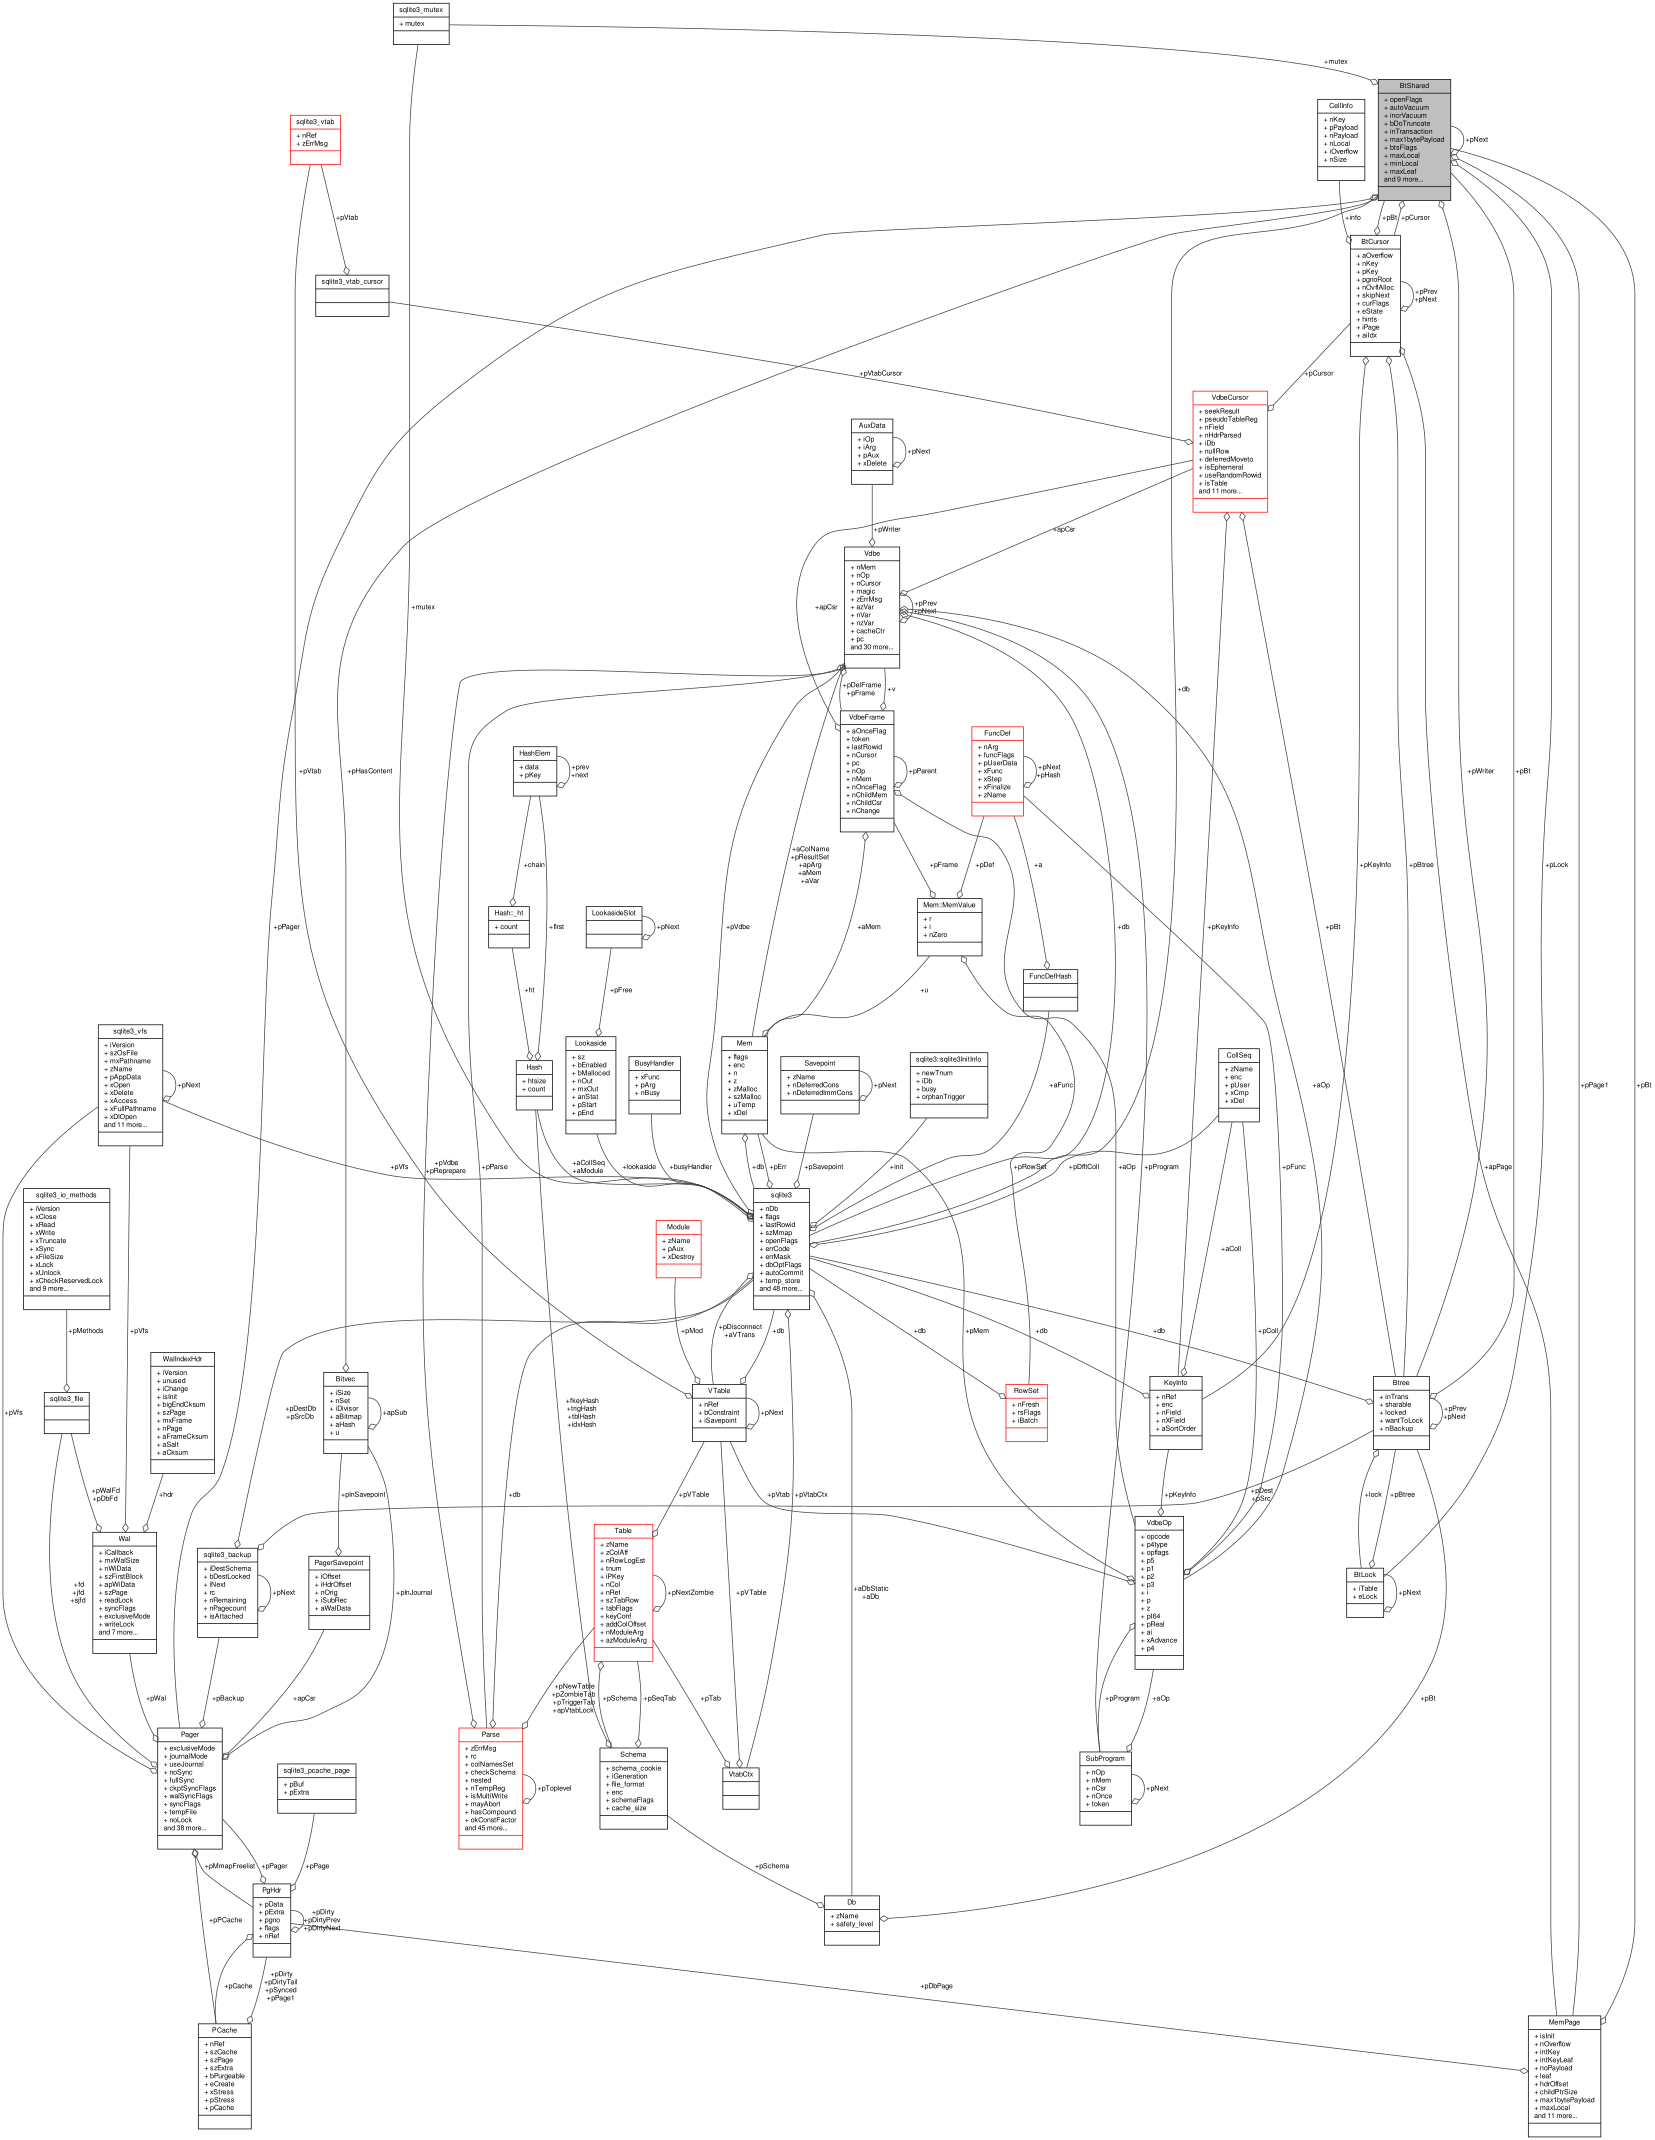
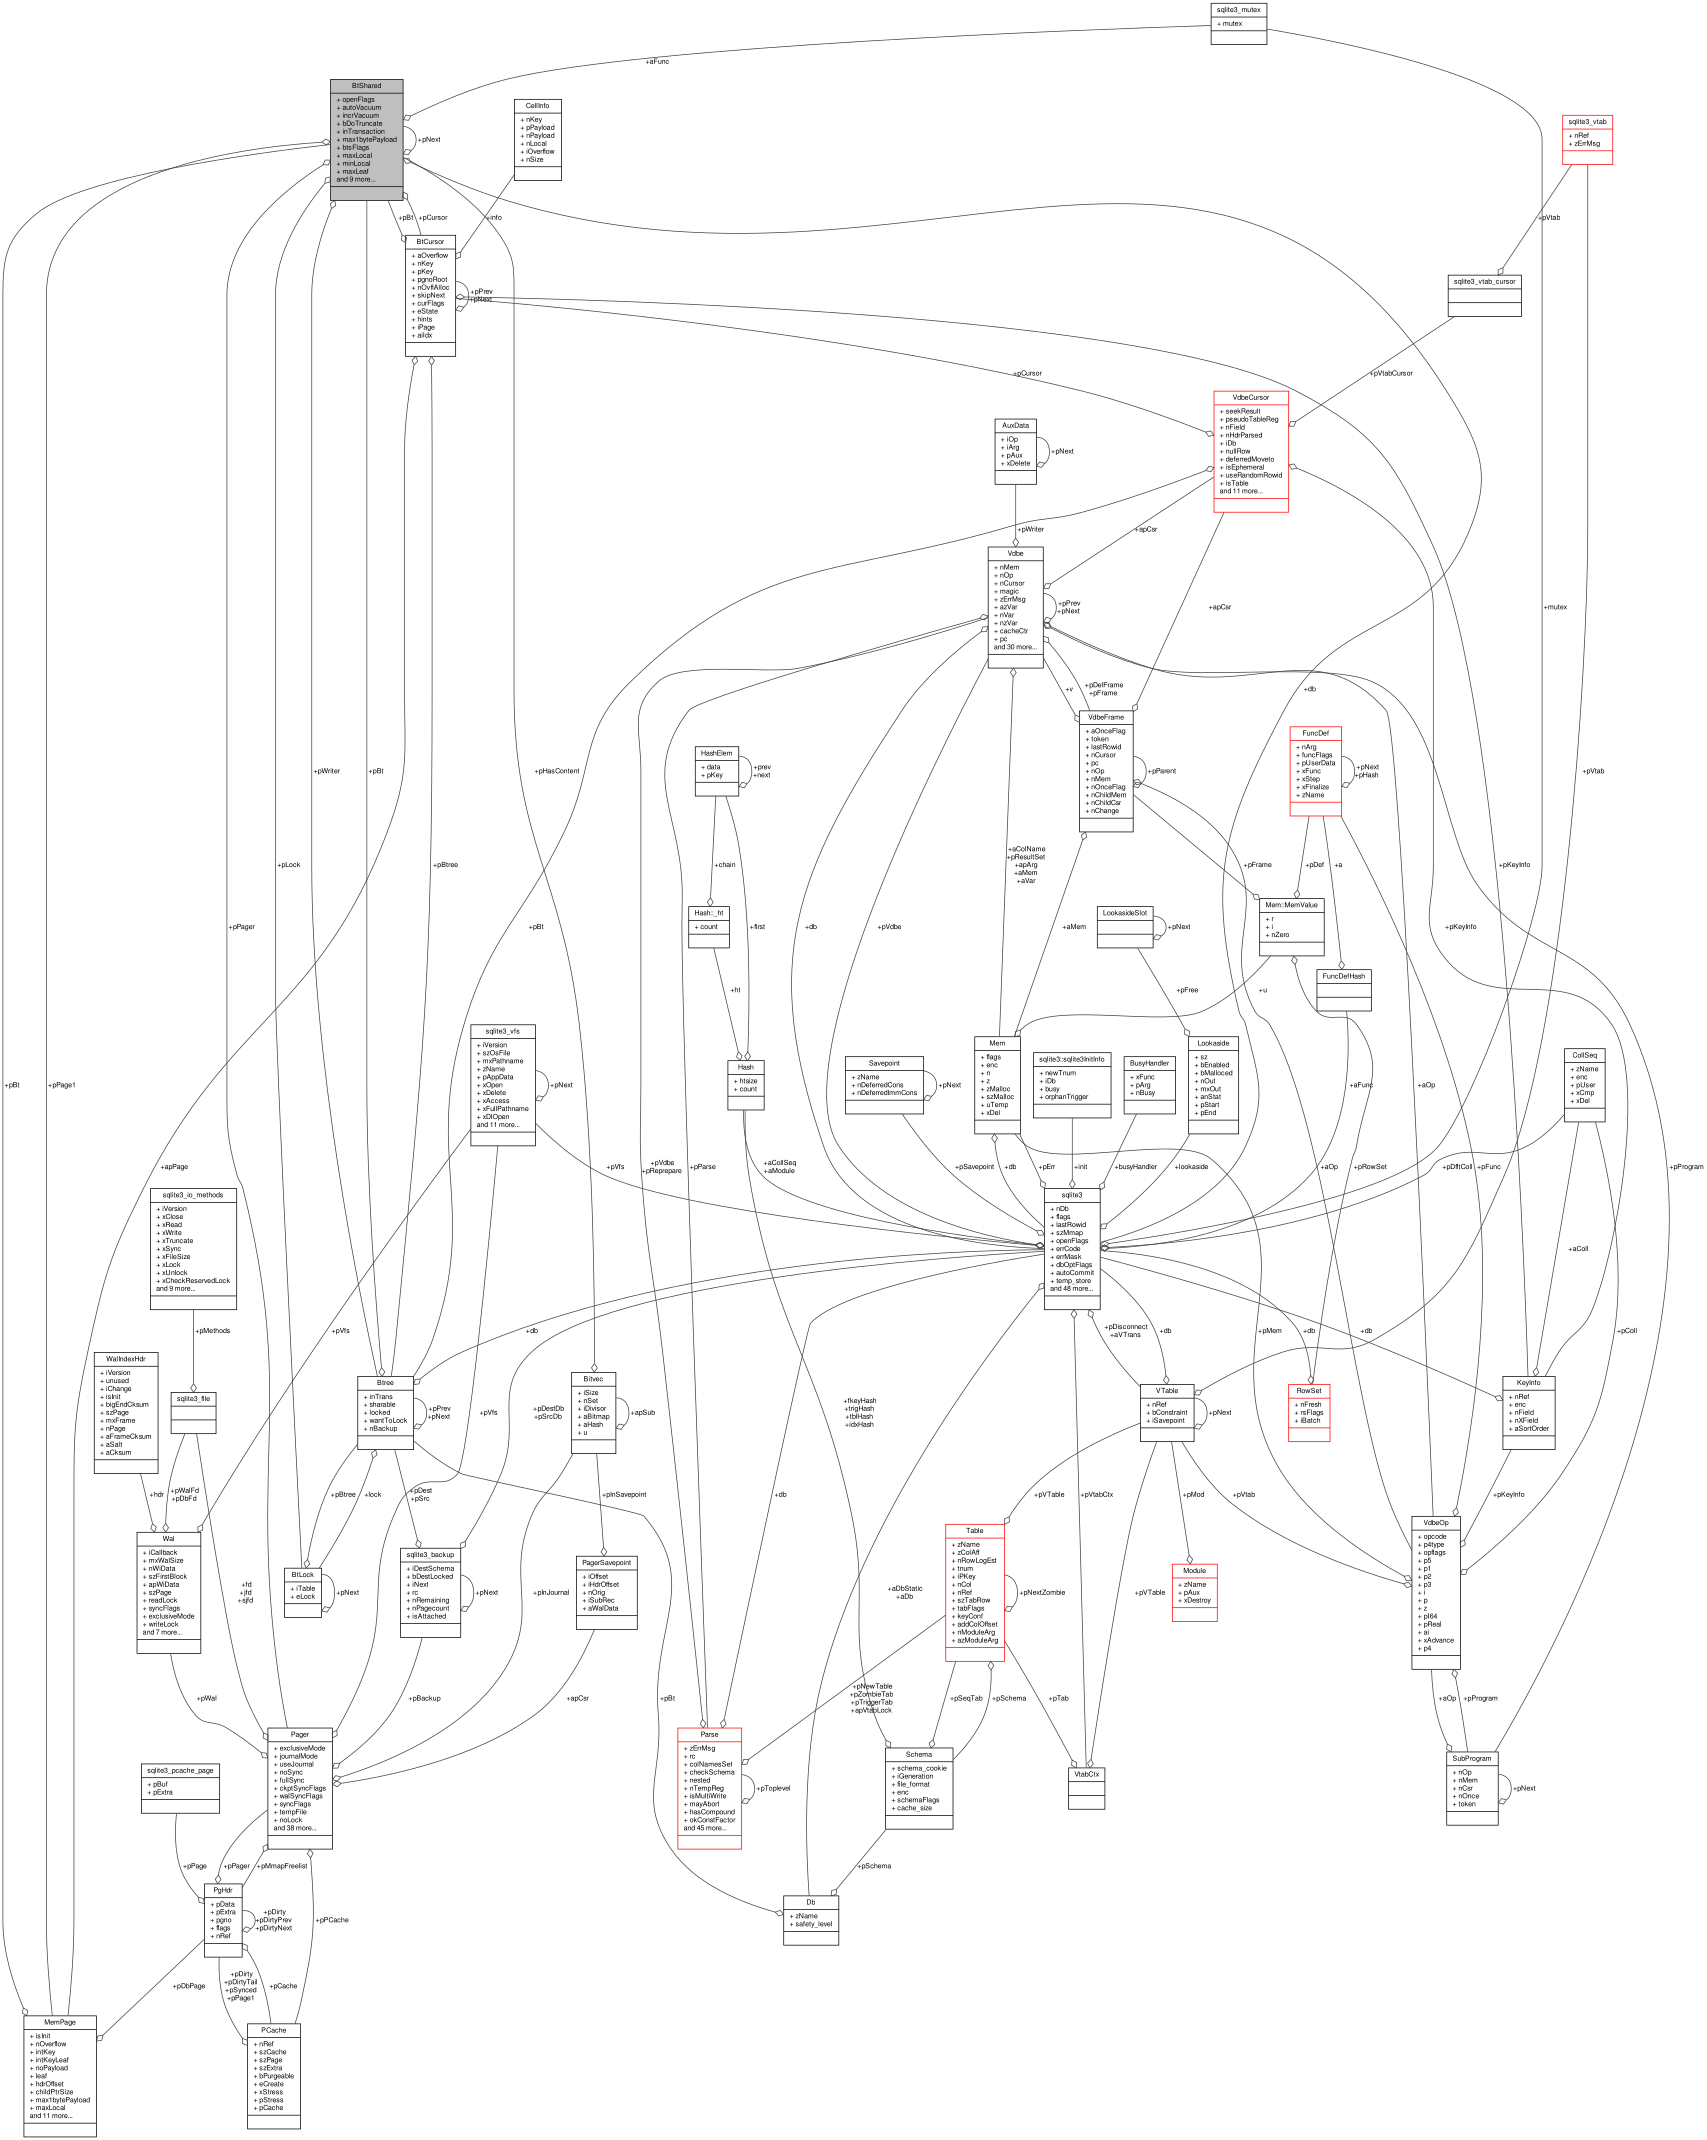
edge "sqlite3_mutex" -> "BtShared": label " +mutex" -> " +aFunc"
edge "Module" -> "VTable": reversed
